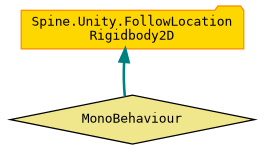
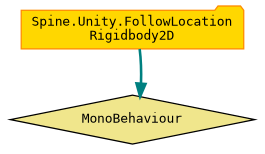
edge "MonoBehaviour" -> "Spine.Unity.FollowLocation Rigidbody2D": reversed
